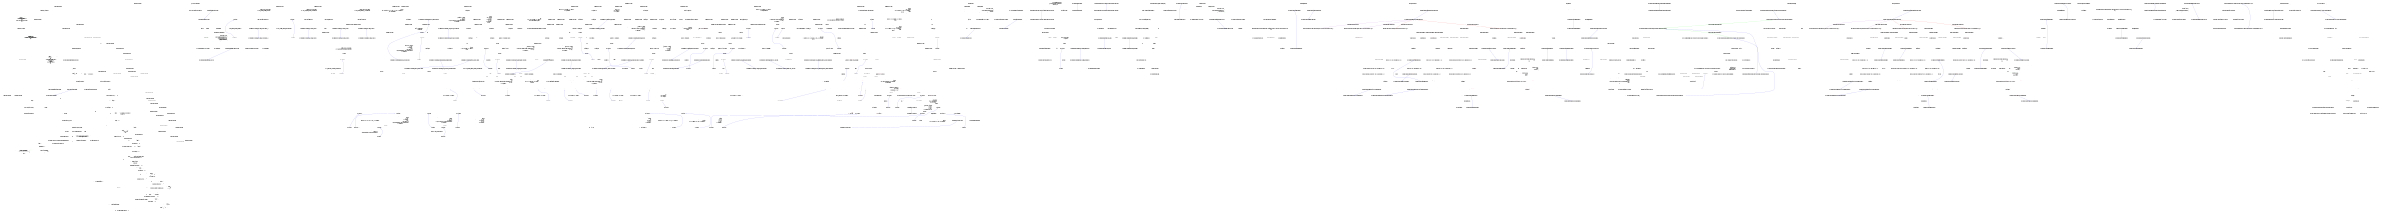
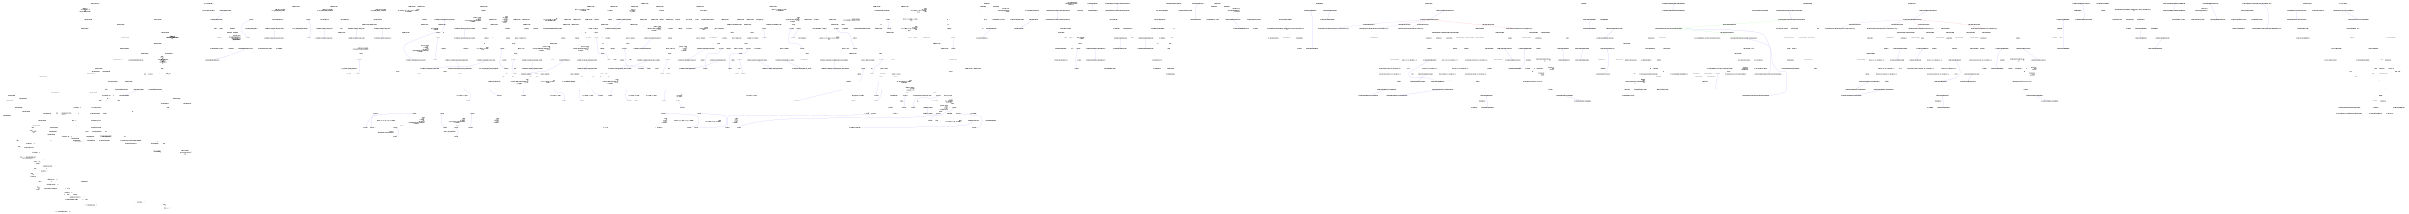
edge "HangFire.Web.Pages.ScheduledJobsPage" -> "Write(Request.LinkTo(''/scheduled/delete''))": reversed
